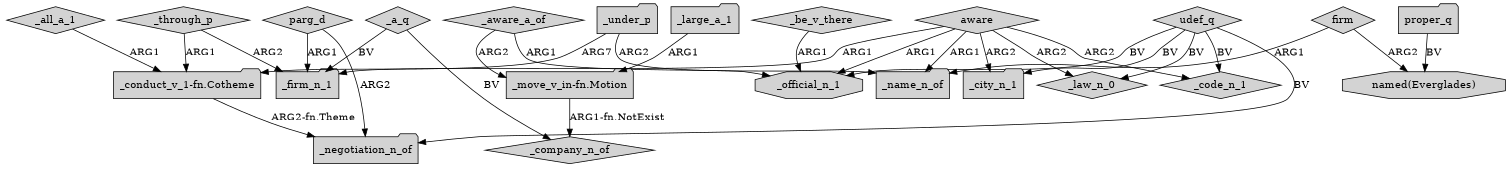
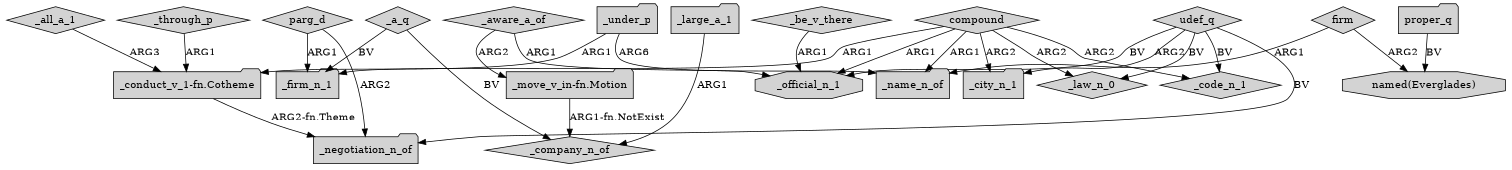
node "aware": label "aware" -> "compound"
edge "_through_p" -> "_firm_n_1": removed, label "ARG2"
edge "_all_a_1" -> "_conduct_v_1-fn.Cotheme": label "ARG1" -> "ARG3"
edge "_under_p" -> "_conduct_v_1-fn.Cotheme": label "ARG7" -> "ARG1"
edge "_under_p" -> "_name_n_of": label "ARG2" -> "ARG6"
edge "udef_q" -> "_city_n_1": label "BV" -> "ARG2"
edge "_large_a_1" -> "_move_v_in-fn.Motion": now "_large_a_1" -> "_company_n_of"
